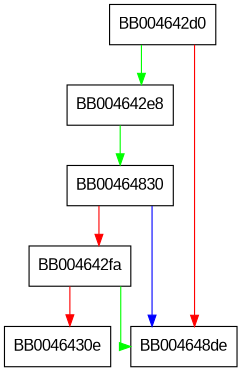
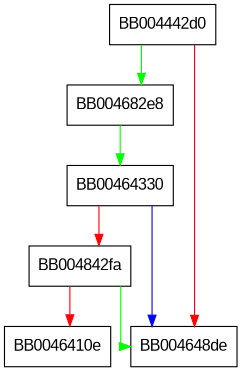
node "BB004642d0": label "BB004642d0" -> "BB004442d0"
node "BB004642e8": label "BB004642e8" -> "BB004682e8"
node "BB00464830": label "BB00464830" -> "BB00464330"
node "BB004642fa": label "BB004642fa" -> "BB004842fa"
node "BB0046430e": label "BB0046430e" -> "BB0046410e"
